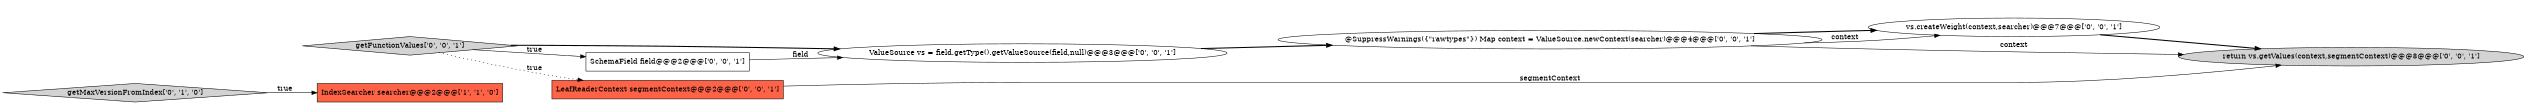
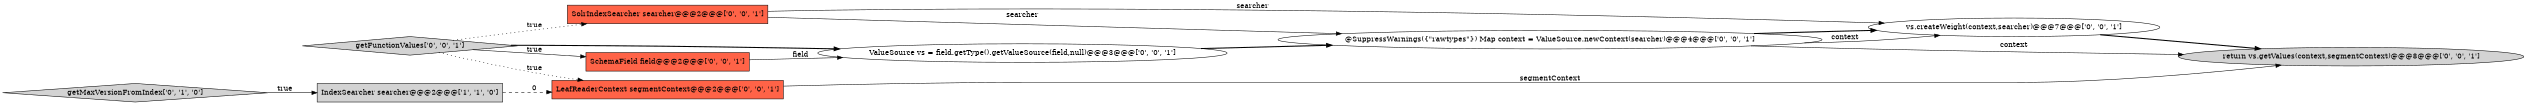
node "SolrIndexSearcher searcher@@@2@@@['0', '0', '1']": added
node "SchemaField field@@@2@@@['0', '0', '1']": fillcolor white -> tomato
edge "IndexSearcher searcher@@@2@@@['1', '1', '0']" -> "LeafReaderContext segmentContext@@@2@@@['0', '0', '1']": added, label "0"
node "IndexSearcher searcher@@@2@@@['1', '1', '0']": fillcolor tomato -> lightgray
